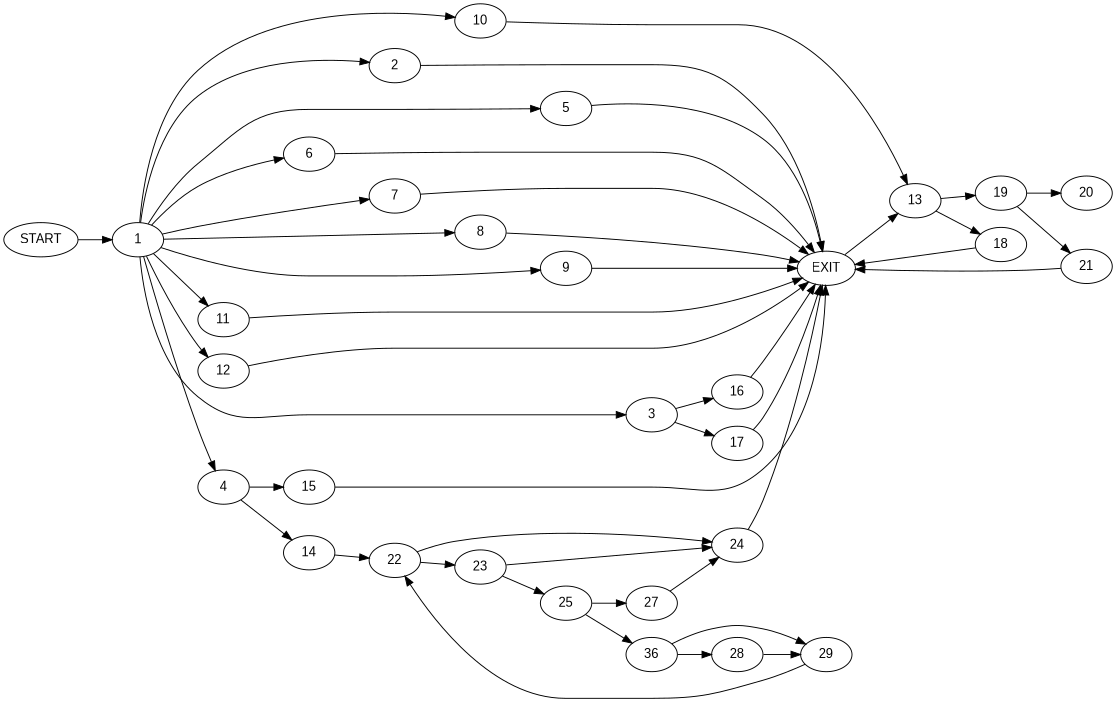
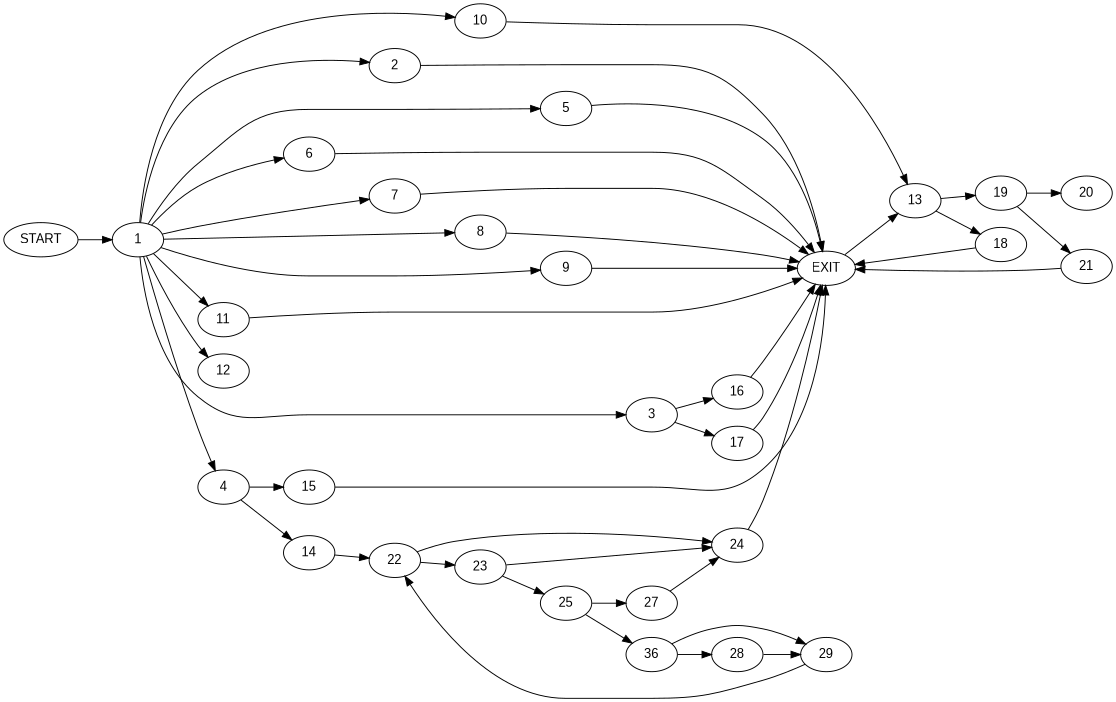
edge "12" -> "EXIT": removed
